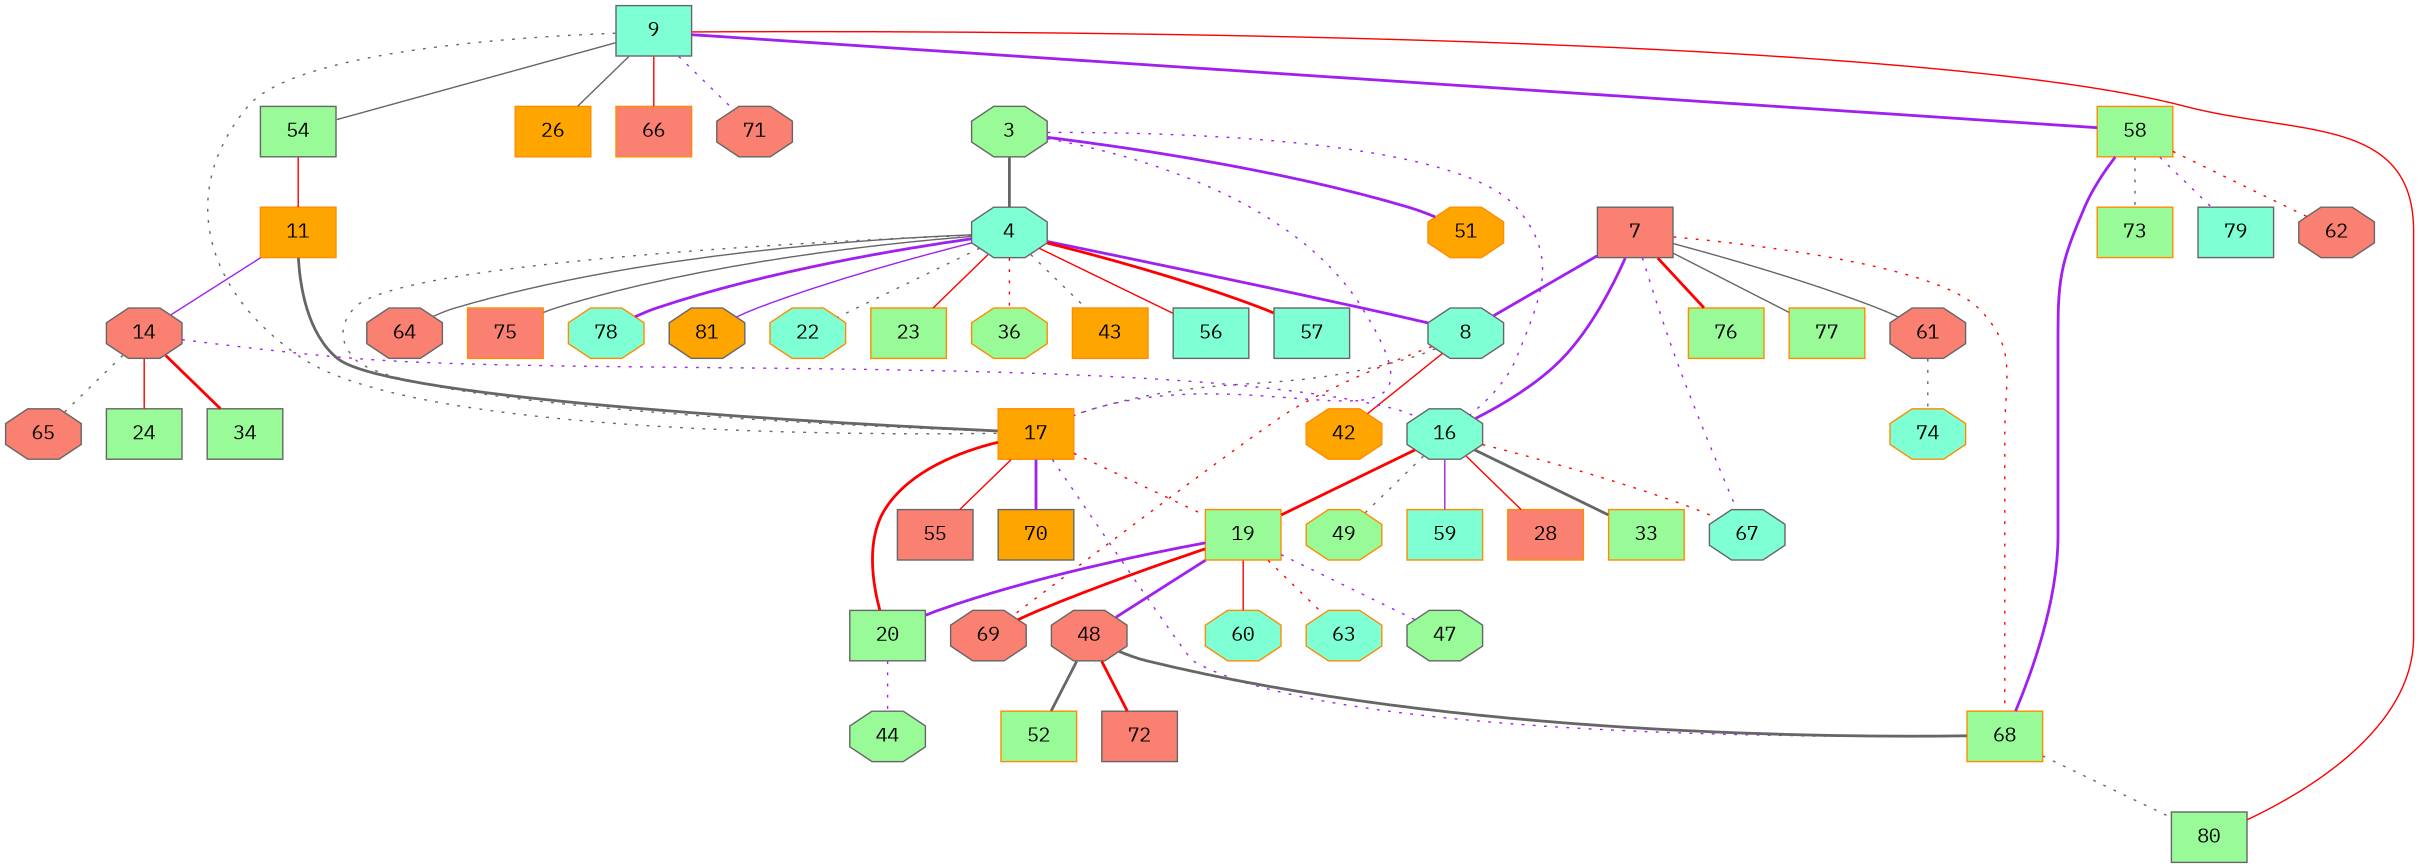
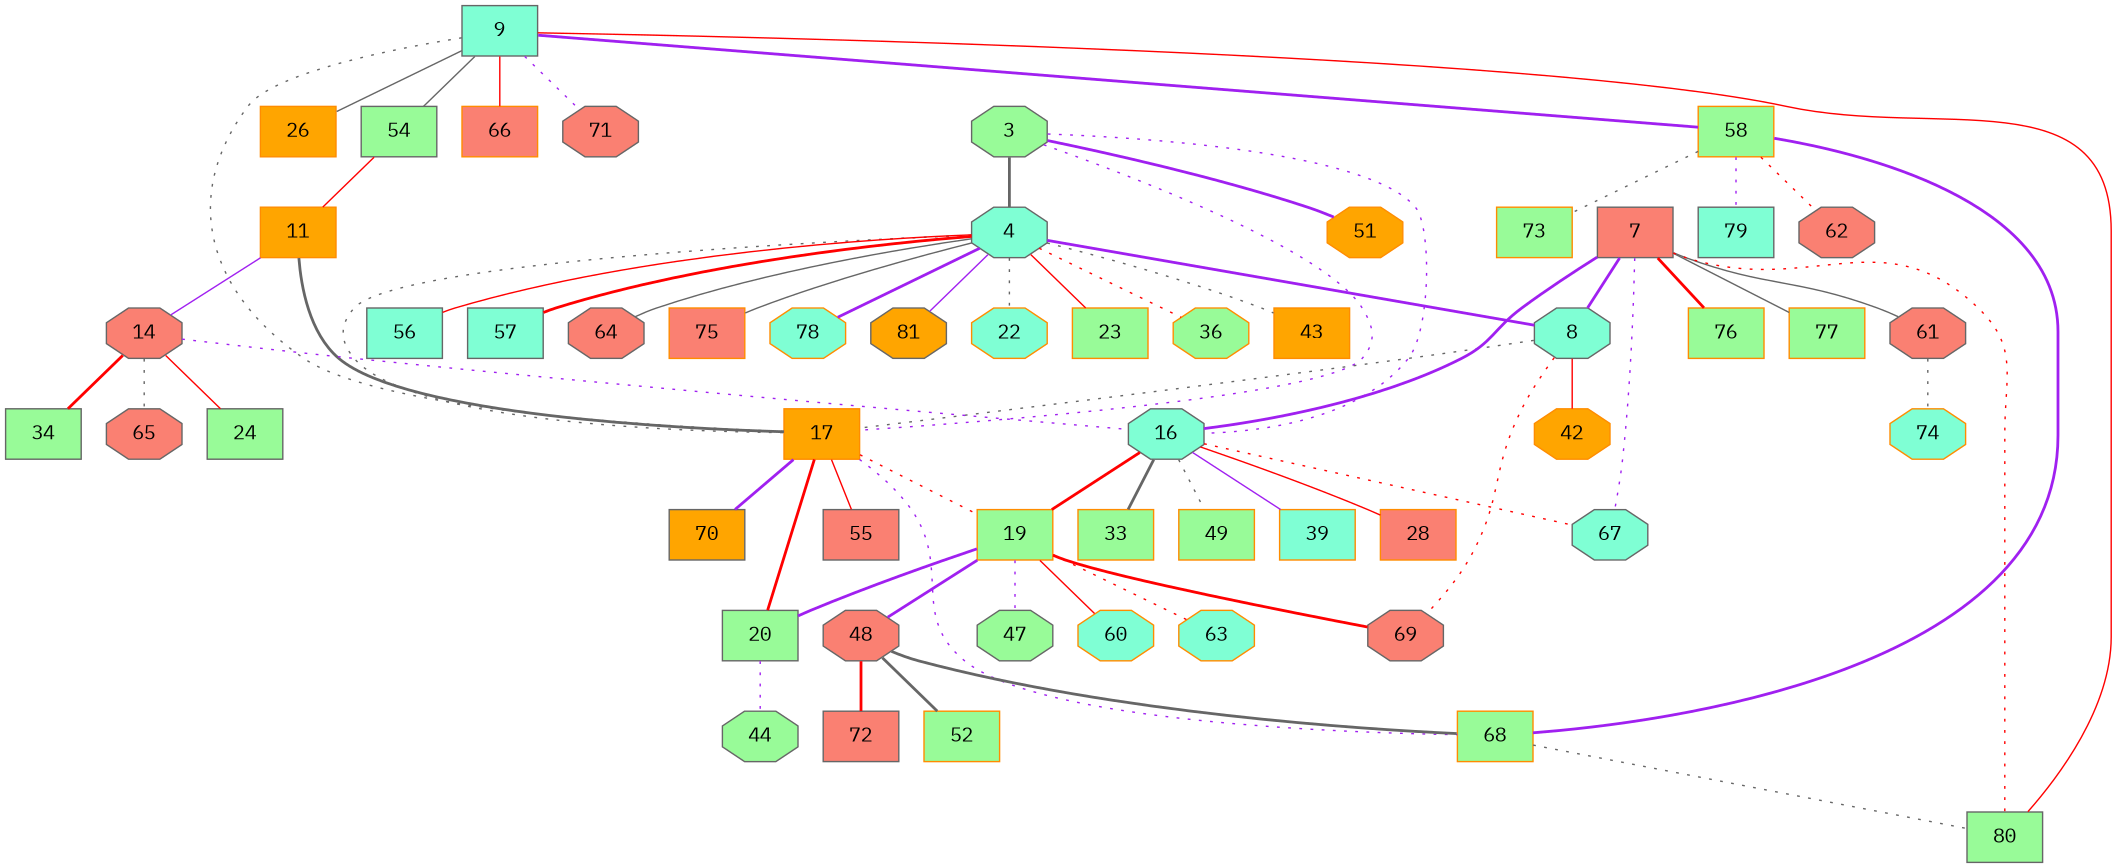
edge "7" -- "68": now "7" -- "80"
node "49": shape octagon -> box
node "59": label "59" -> "39"
